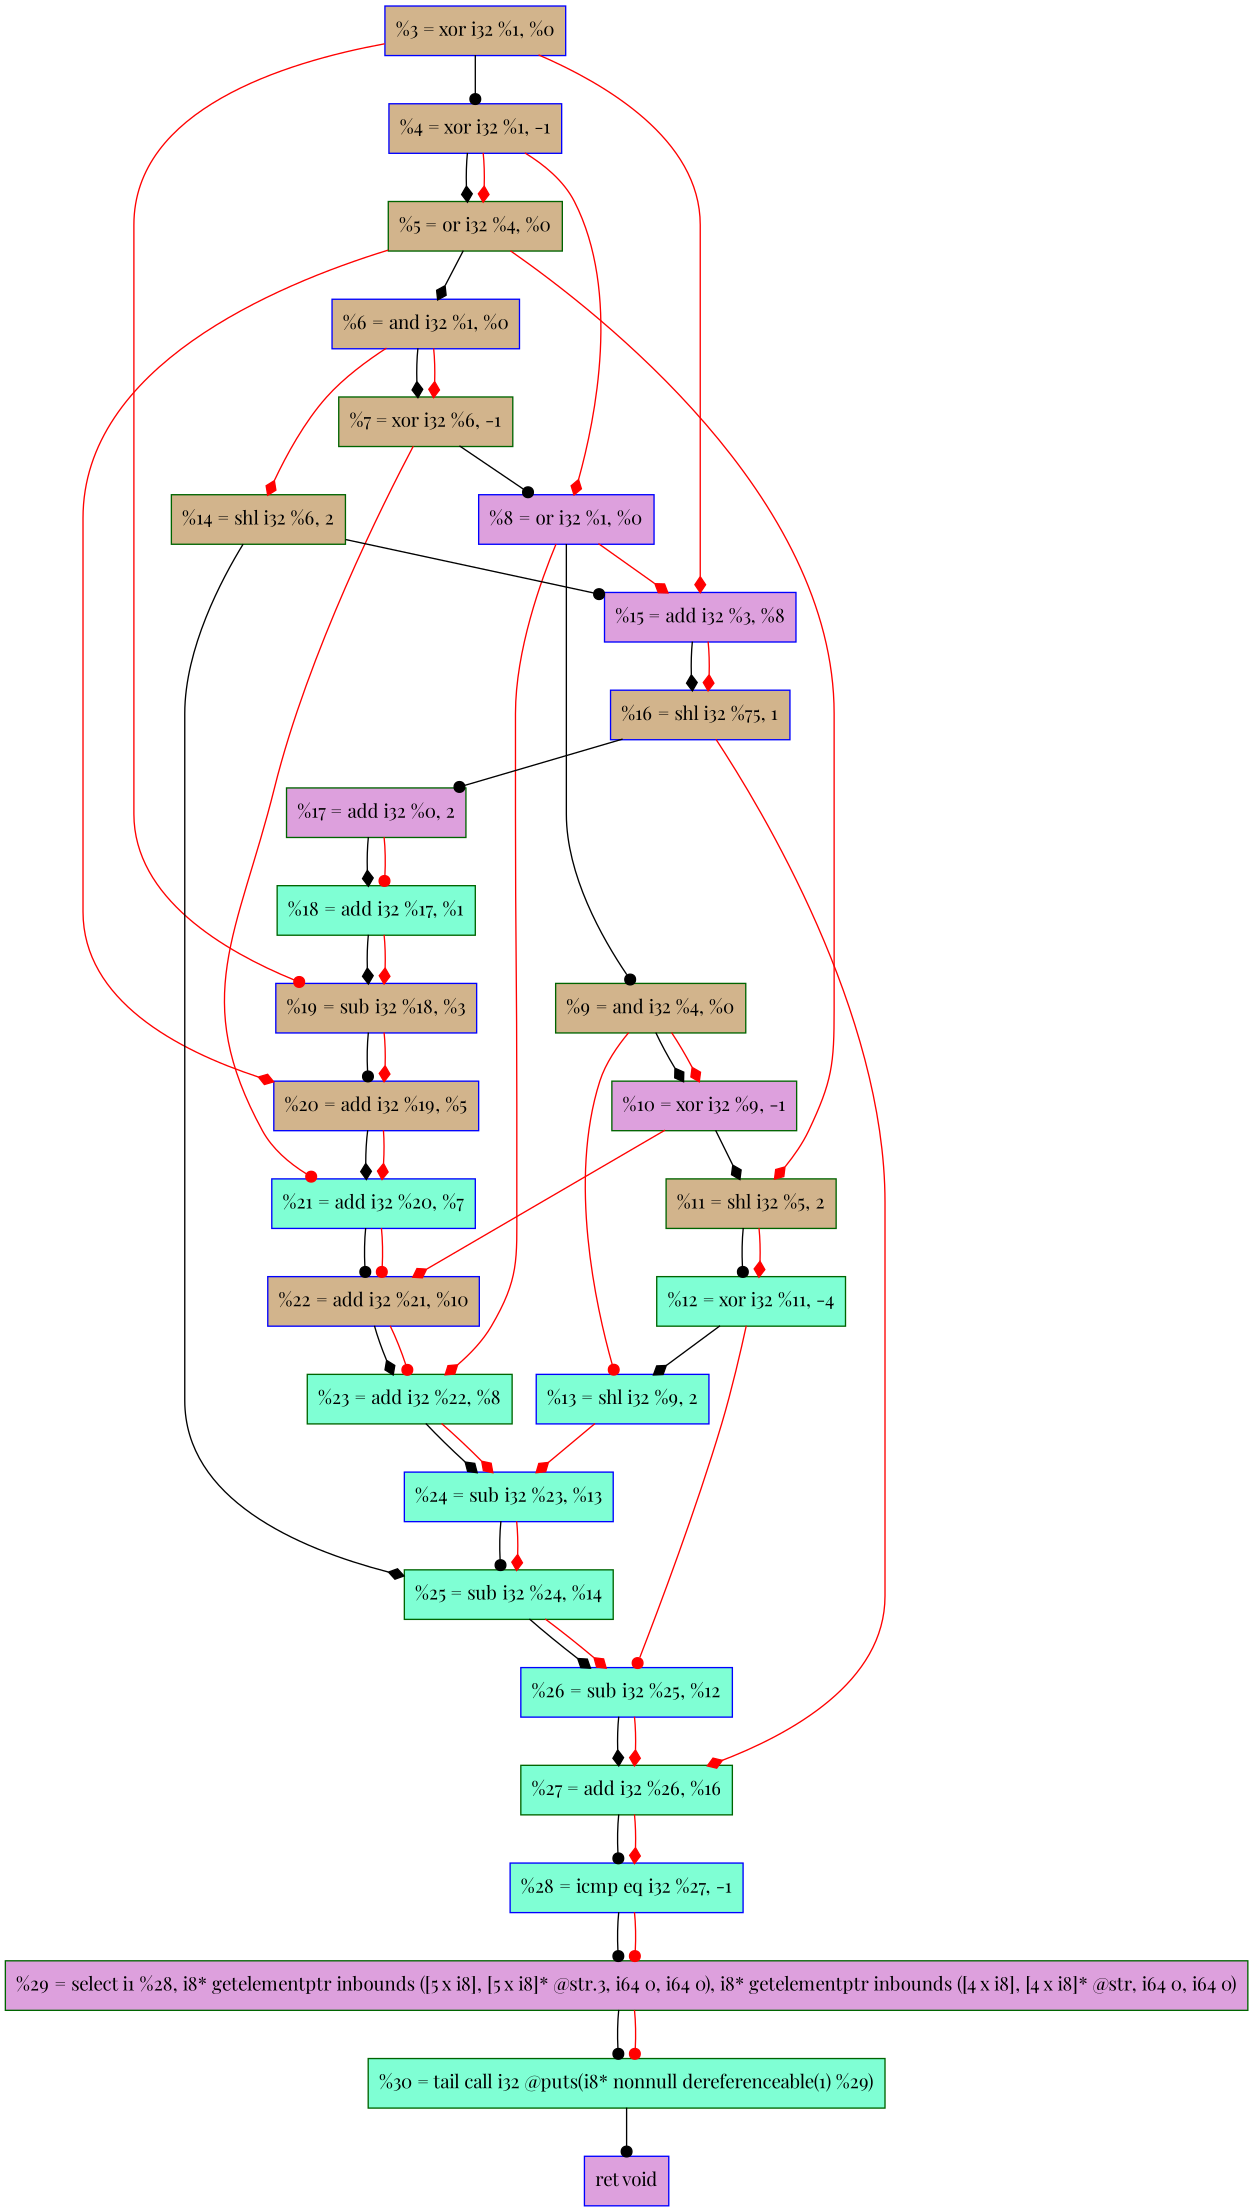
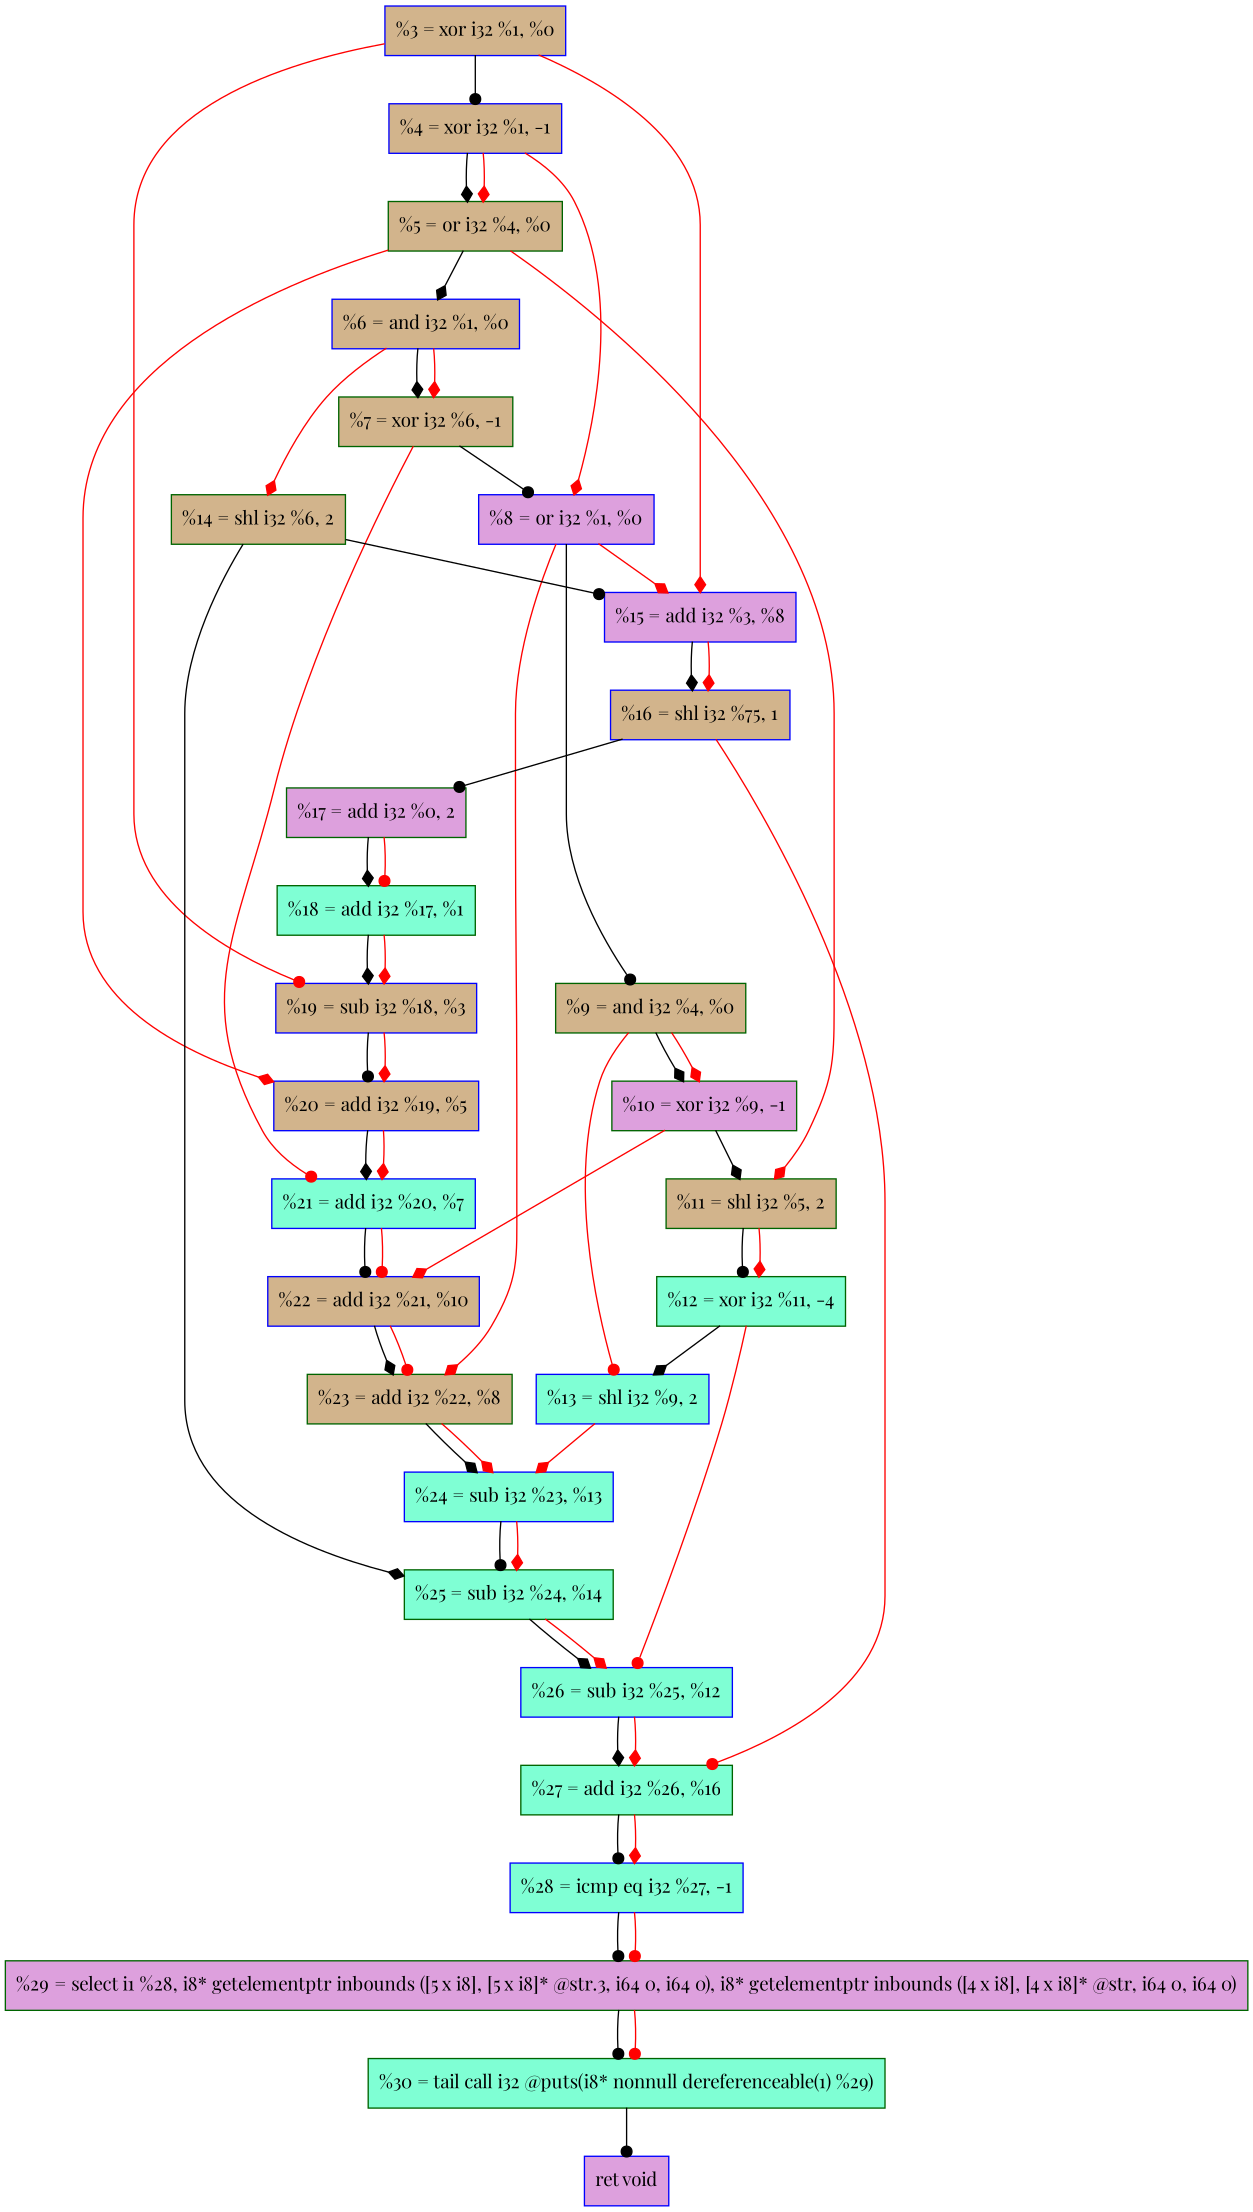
edge "%16 = shl i32 %75, 1" -> "%27 = add i32 %26, %16": arrowhead diamond -> dot
node "%23 = add i32 %22, %8": fillcolor aquamarine -> tan
